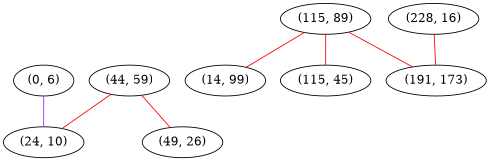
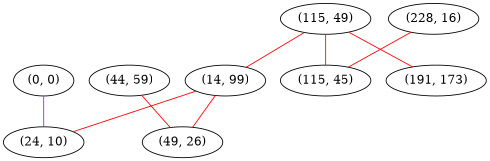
node "(115, 89)": label "(115, 89)" -> "(115, 49)"
edge "(228, 16)" -- "(191, 173)": now "(228, 16)" -- "(115, 45)"
node "(0, 6)": label "(0, 6)" -> "(0, 0)"
edge "(44, 59)" -- "(24, 10)": now "(14, 99)" -- "(24, 10)"
edge "(14, 99)" -- "(49, 26)": added
